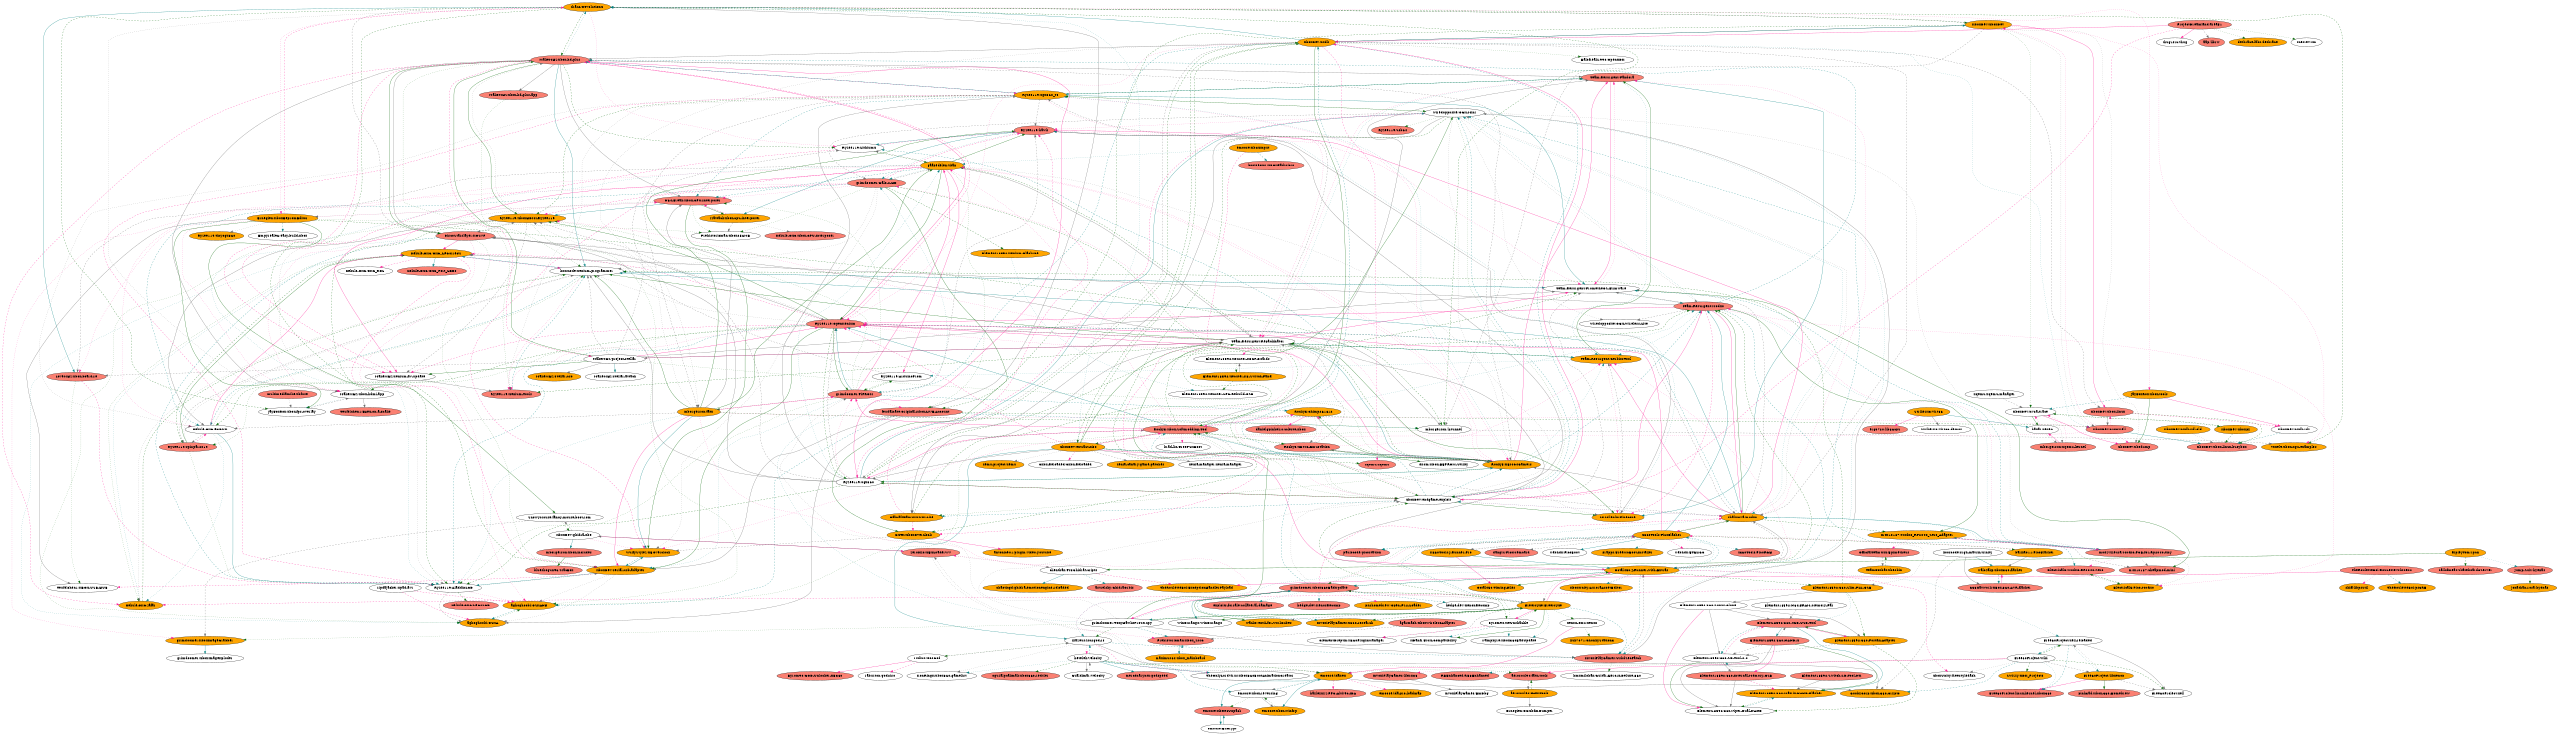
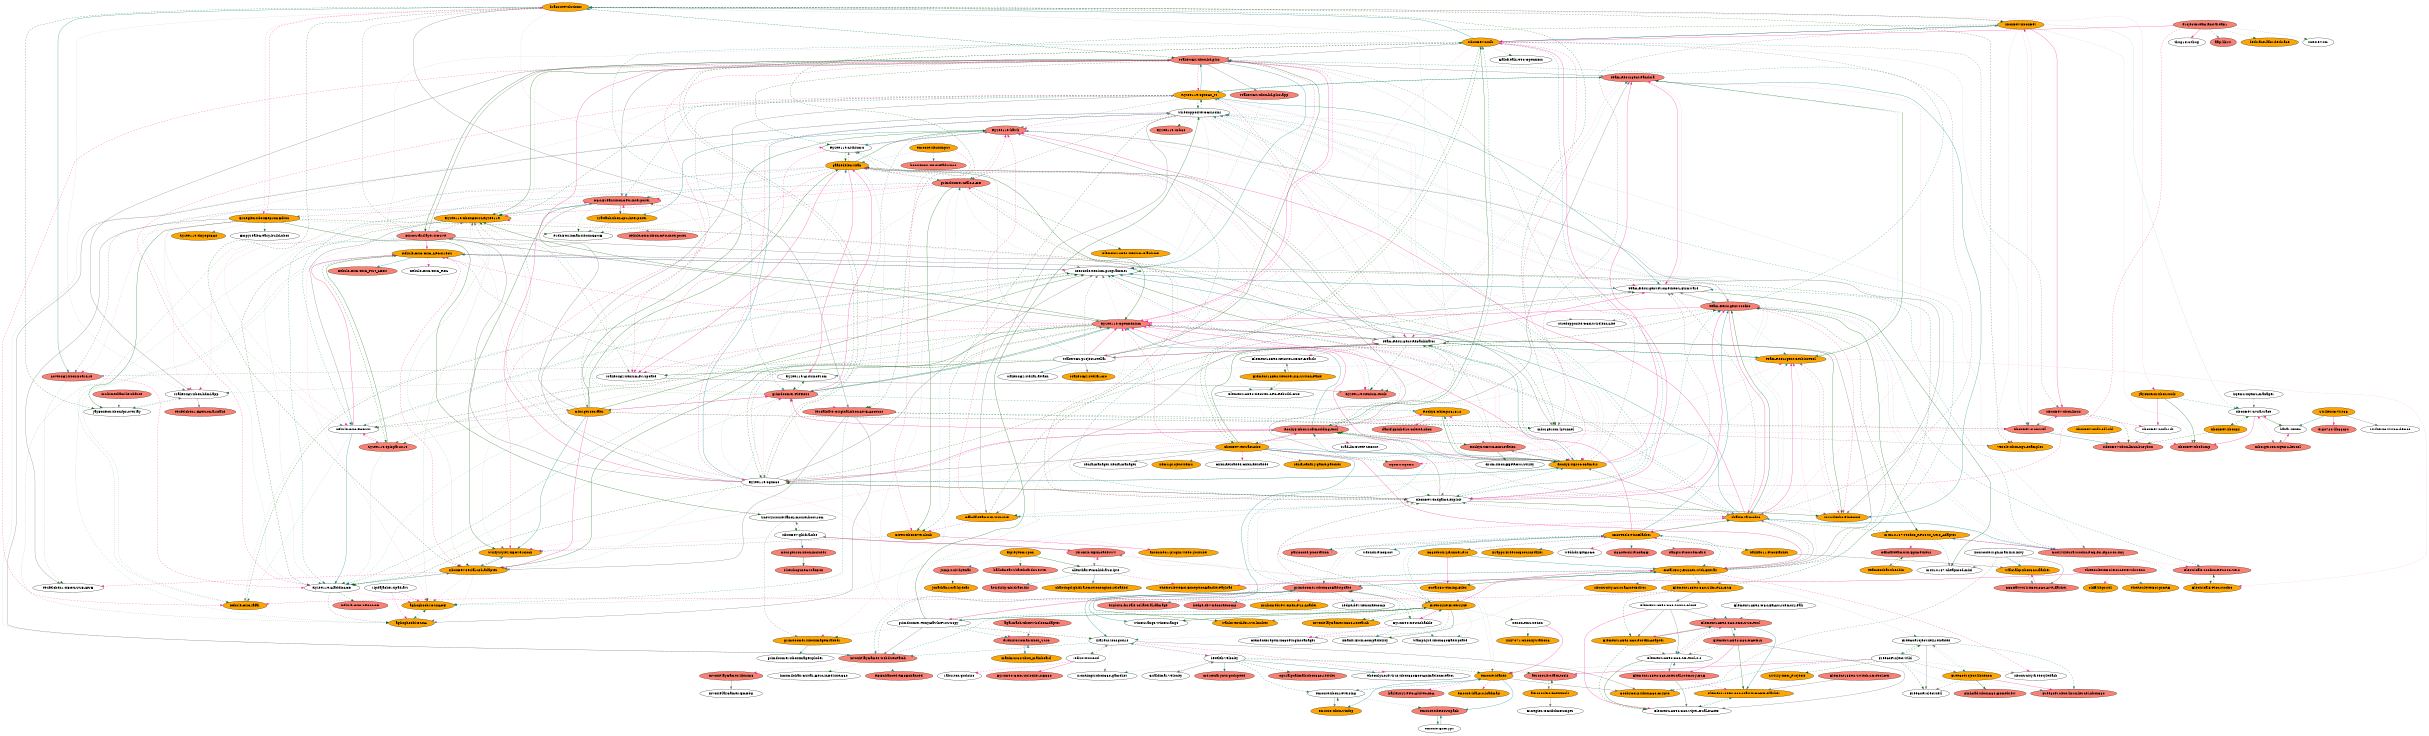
edge "wiredopposite/OGX-Mini" -> "kooscode/xenium-programmer": added
edge "Team-Resurgent/Modxo" -> "Electrical5/Pico-ModXo": now "Team-Resurgent/CerbiosTool" -> "Electrical5/Pico-ModXo"
node "m4x10187/cheapmod-mini": fillcolor salmon -> white
